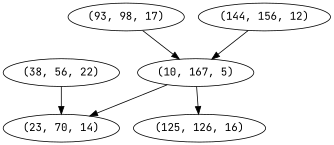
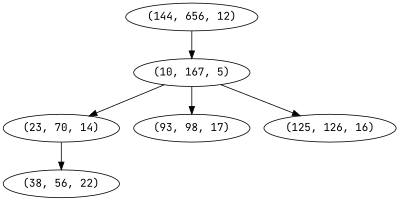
node "(144, 156, 12)": label "(144, 156, 12)" -> "(144, 656, 12)"
edge "(93, 98, 17)" -> "(10, 167, 5)": reversed
edge "(38, 56, 22)" -> "(23, 70, 14)": reversed
